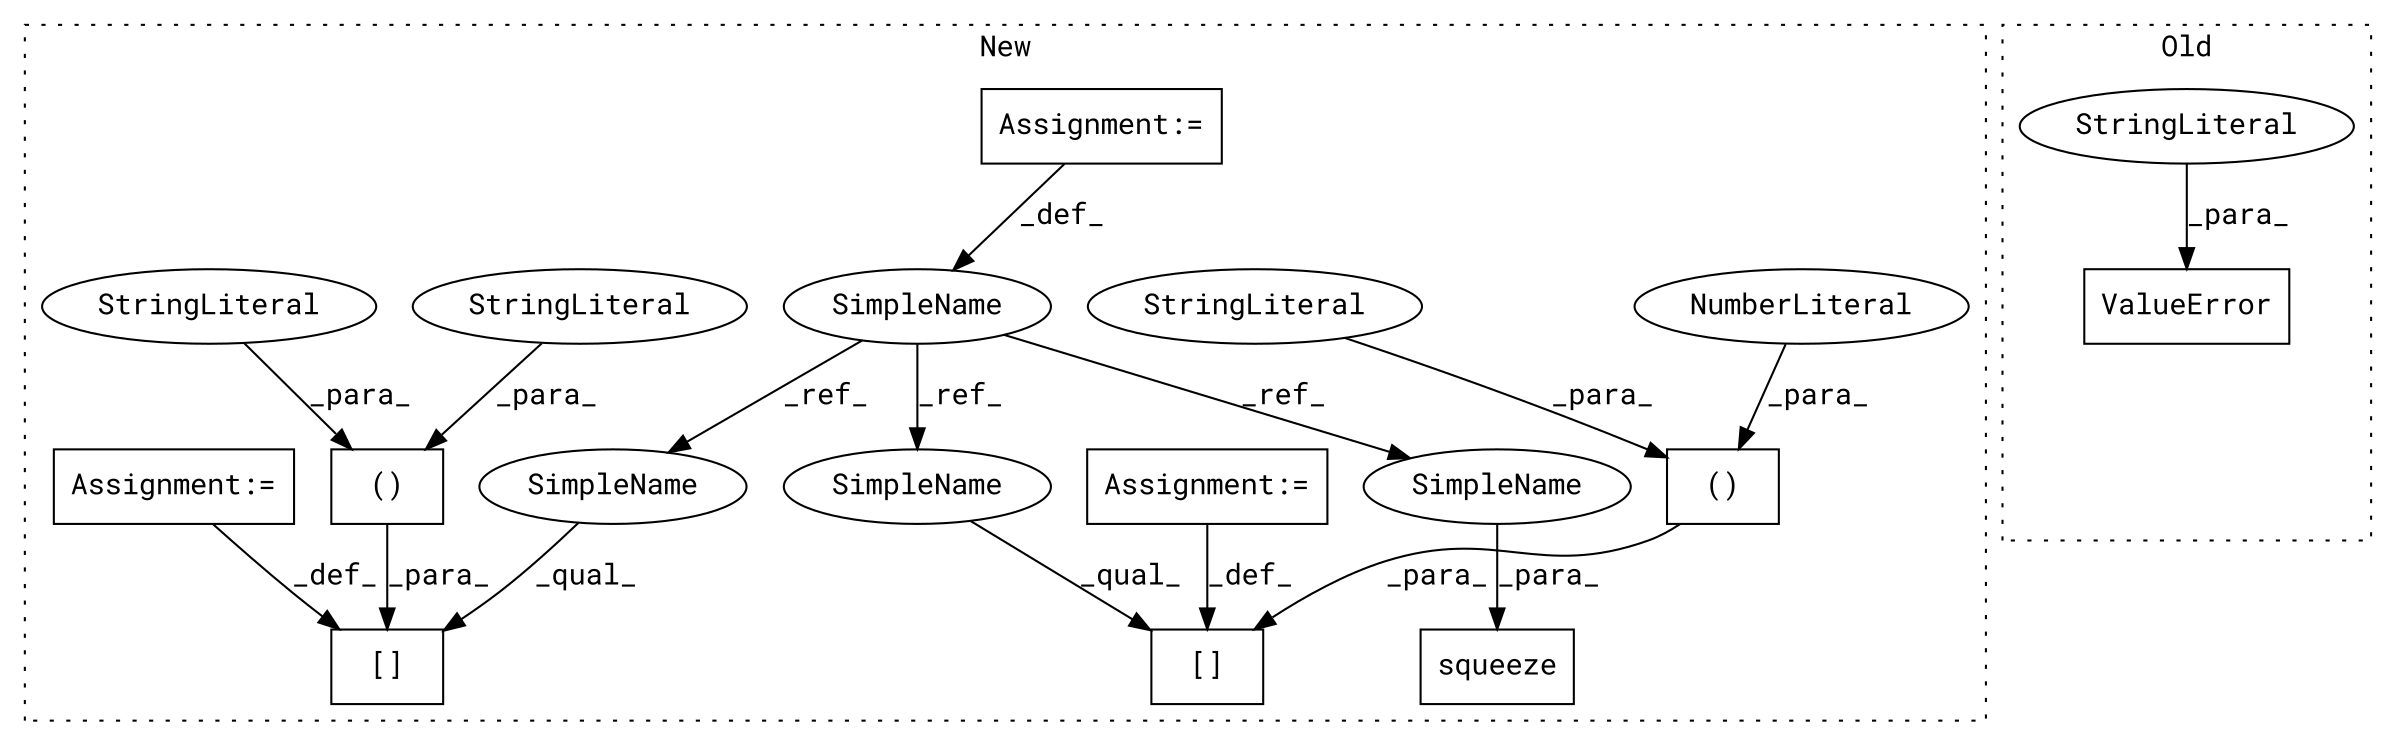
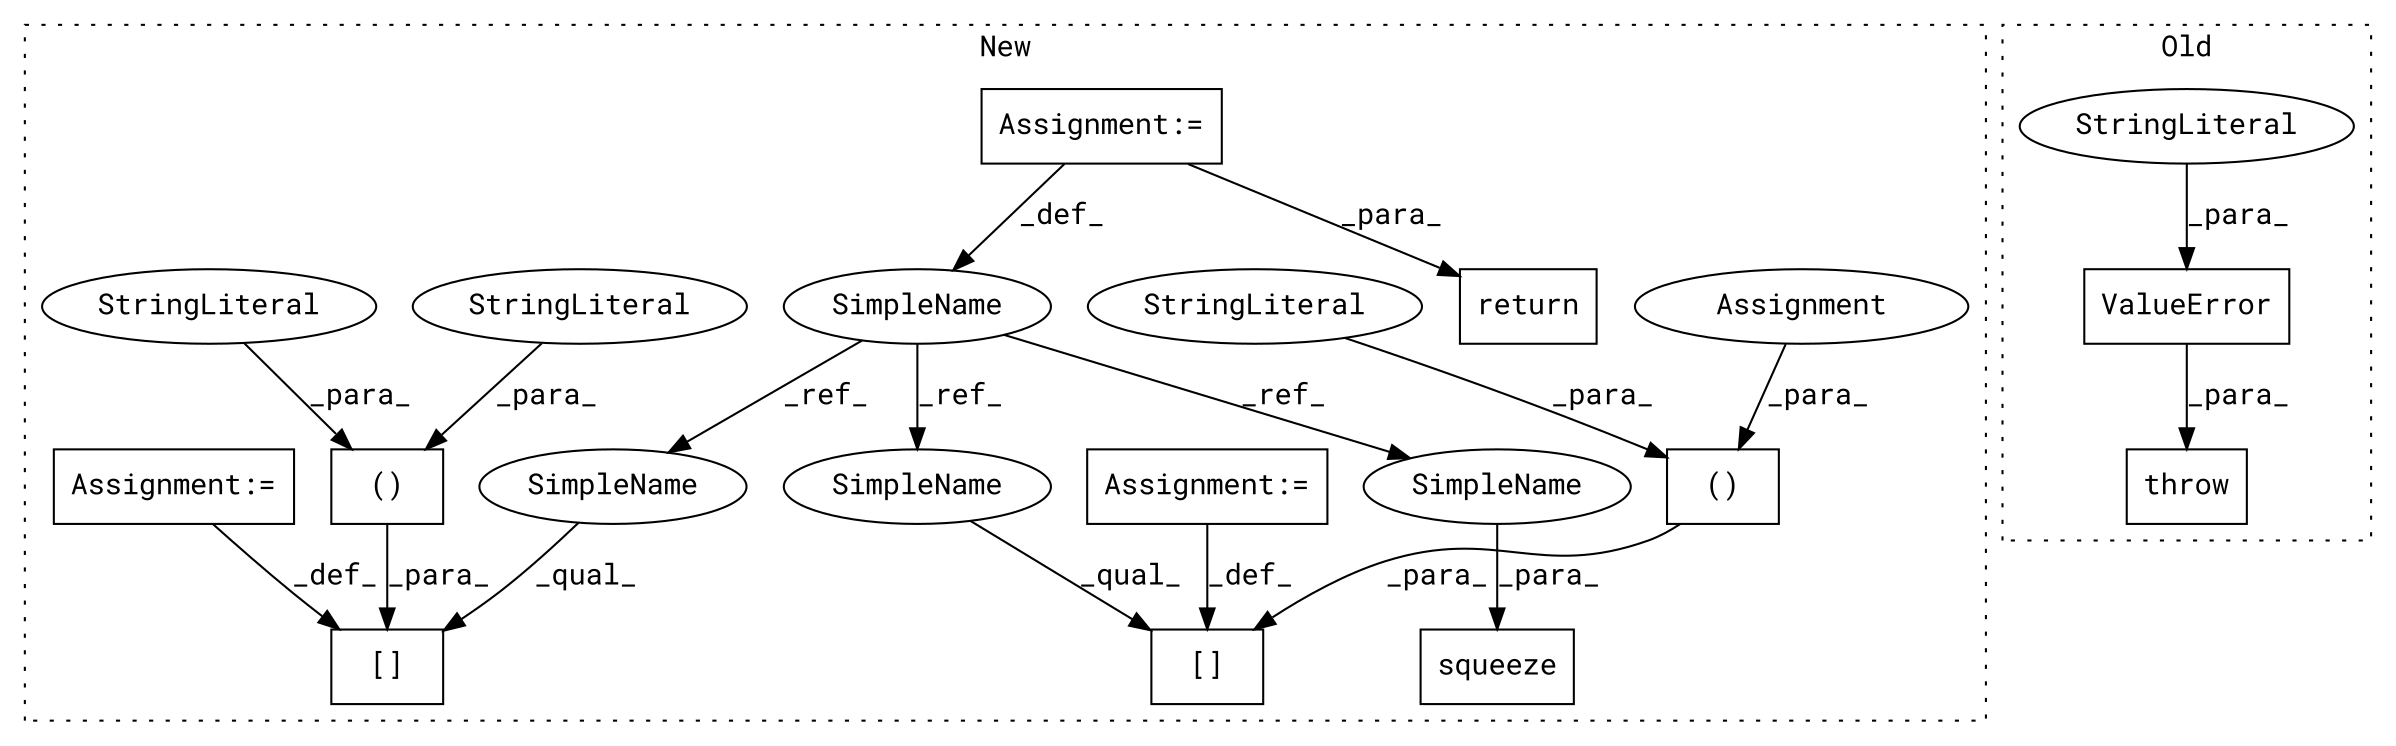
node "return": added
node "NumberLiteral": label "NumberLiteral" -> "Assignment"
node "throw": added
